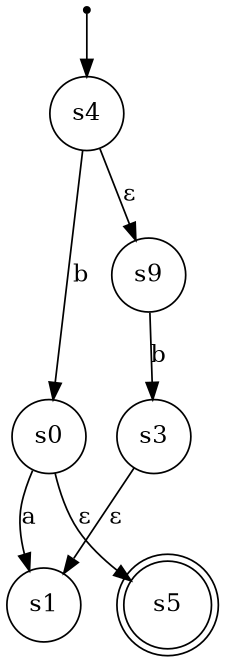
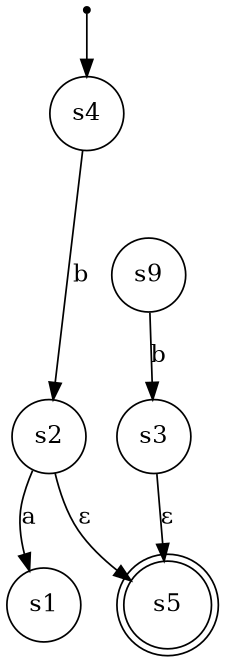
edge "s4" -> "s9": removed, label "ε"
node "s0": label "s0" -> "s2"
edge "s3" -> "s1": now "s3" -> "s5"
